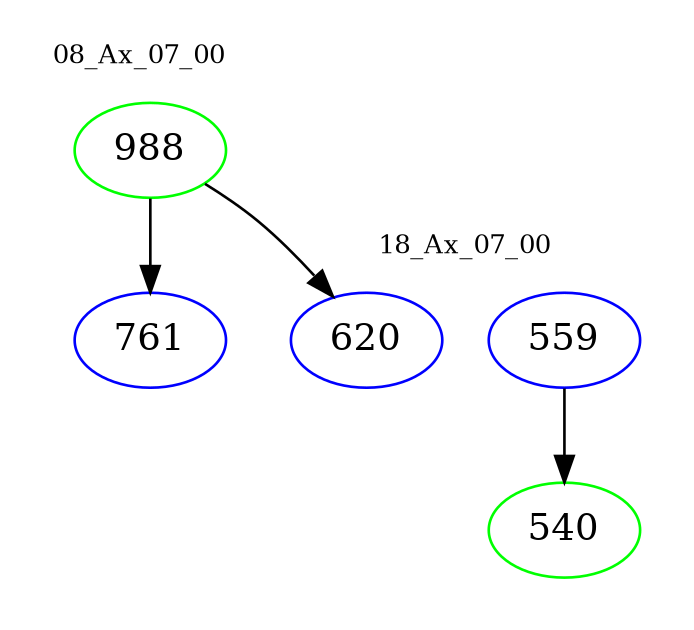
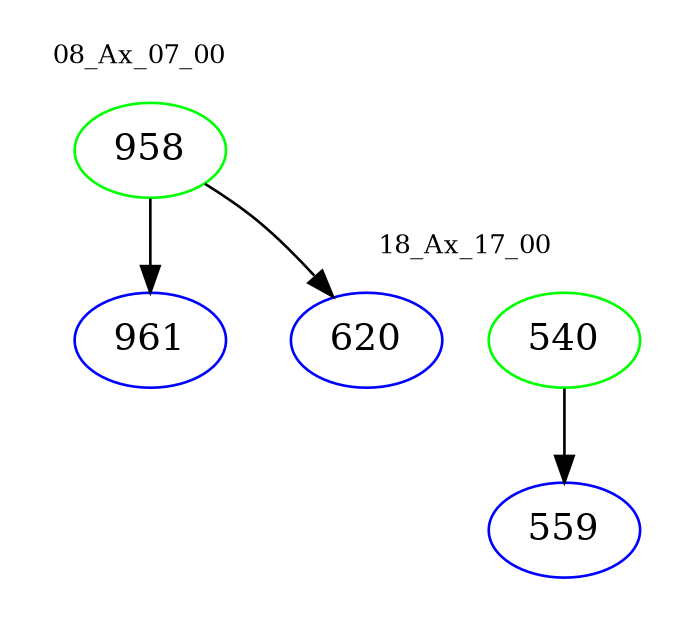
node "988": label "988" -> "958"
cluster "18_Ax_07_00": label "18_Ax_07_00" -> "18_Ax_17_00"
node "761": label "761" -> "961"
edge "559" -> "540": reversed
